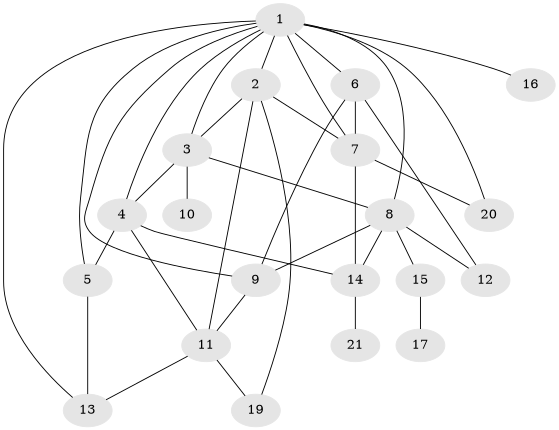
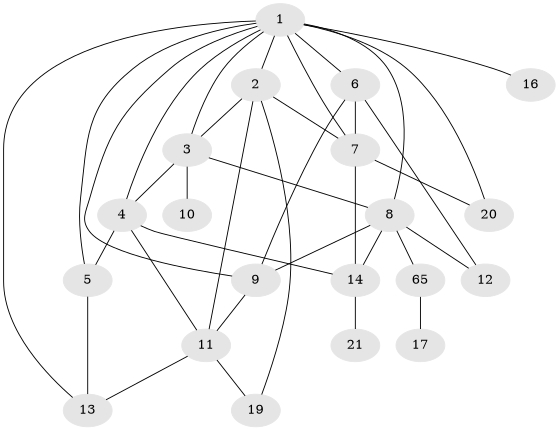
node "15": label "15" -> "65"
